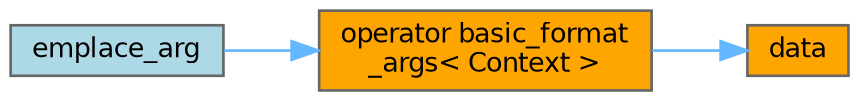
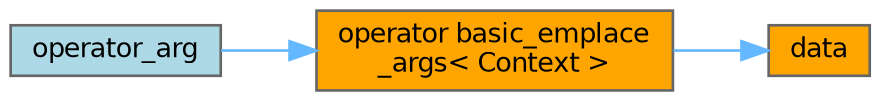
node "emplace_arg": label "emplace_arg" -> "operator_arg"
node "operator basic_format _args< Context >": label "operator basic_format _args< Context >" -> "operator basic_emplace _args< Context >"
